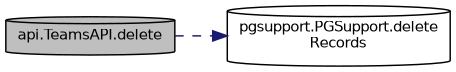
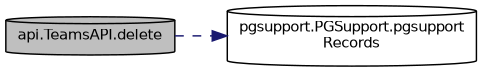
node "pgsupport.PGSupport.delete Records": label "pgsupport.PGSupport.delete Records" -> "pgsupport.PGSupport.pgsupport Records"
